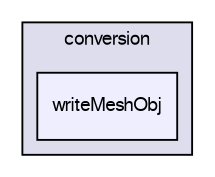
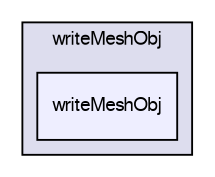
cluster "conversion": label "conversion" -> "writeMeshObj"
